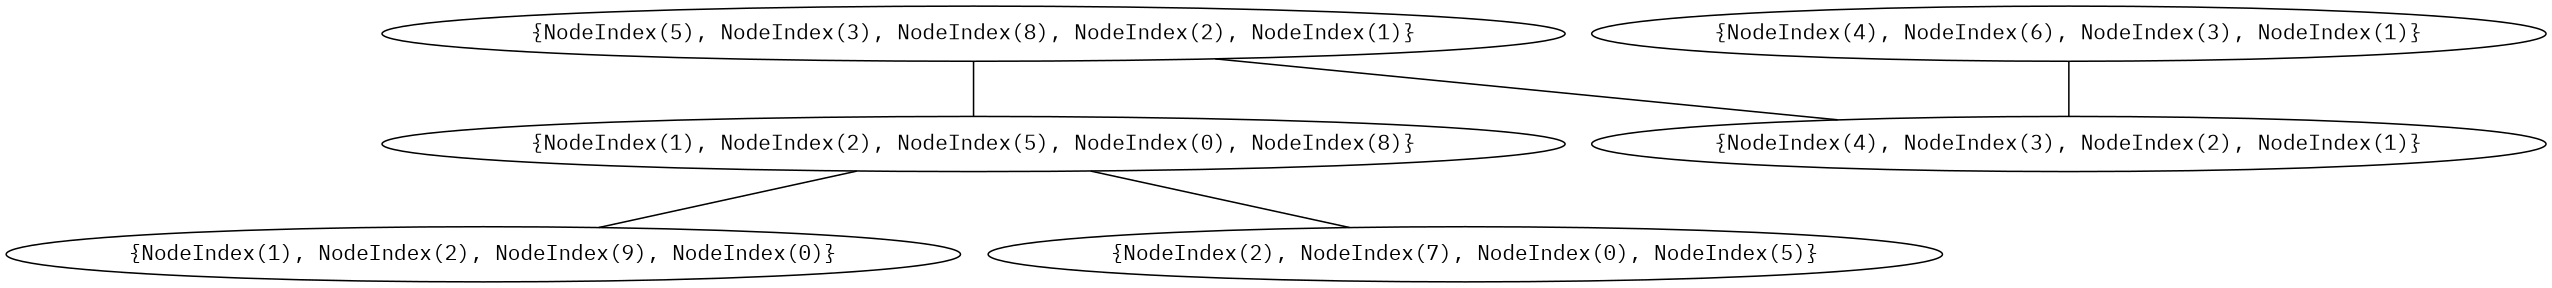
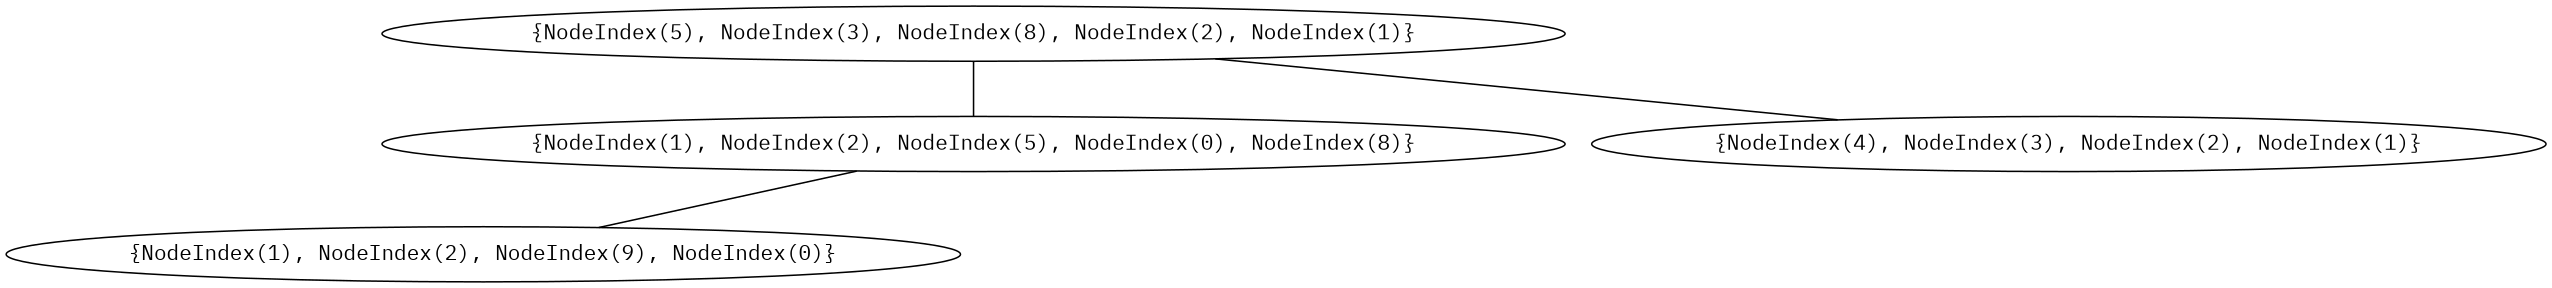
node "{NodeIndex(4), NodeIndex(6), NodeIndex(3), NodeIndex(1)}": removed
node "{NodeIndex(2), NodeIndex(7), NodeIndex(0), NodeIndex(5)}": removed
